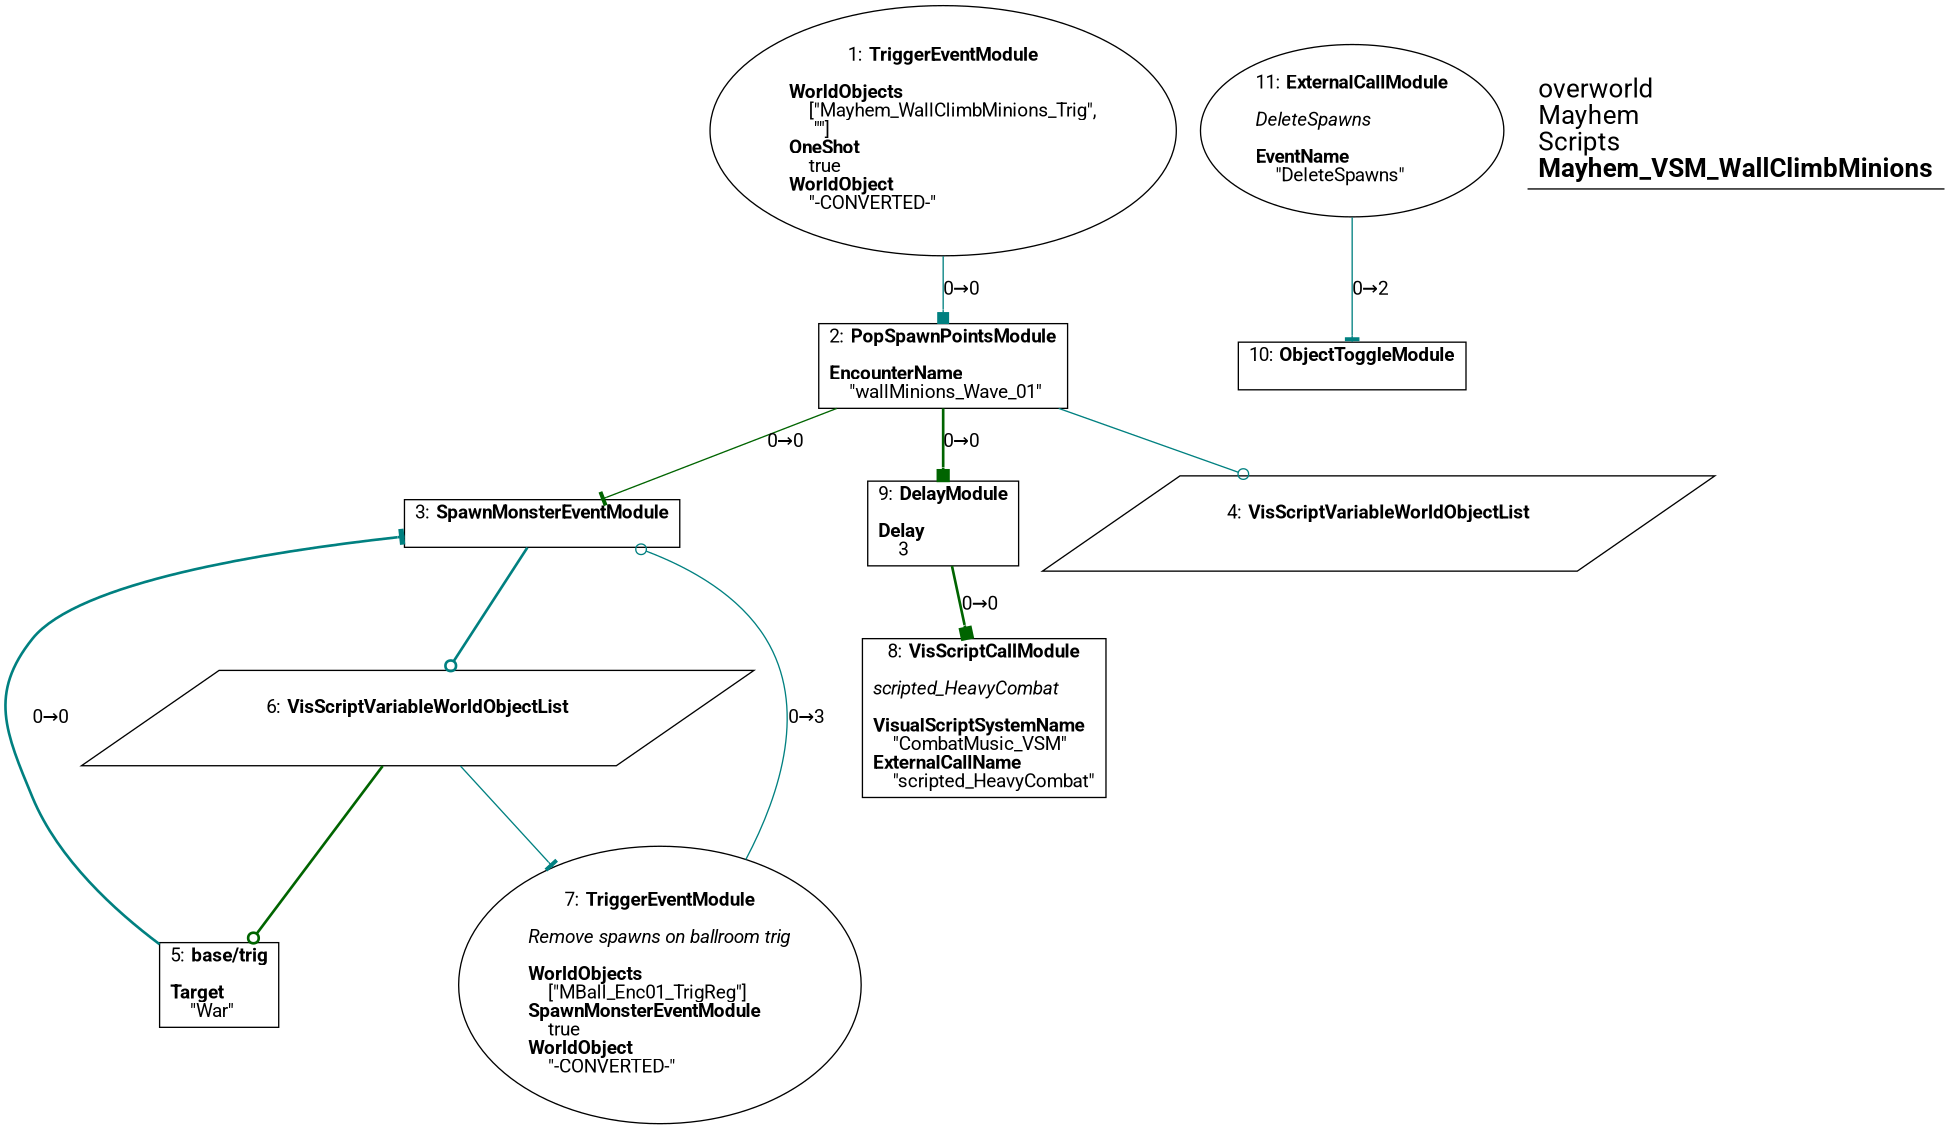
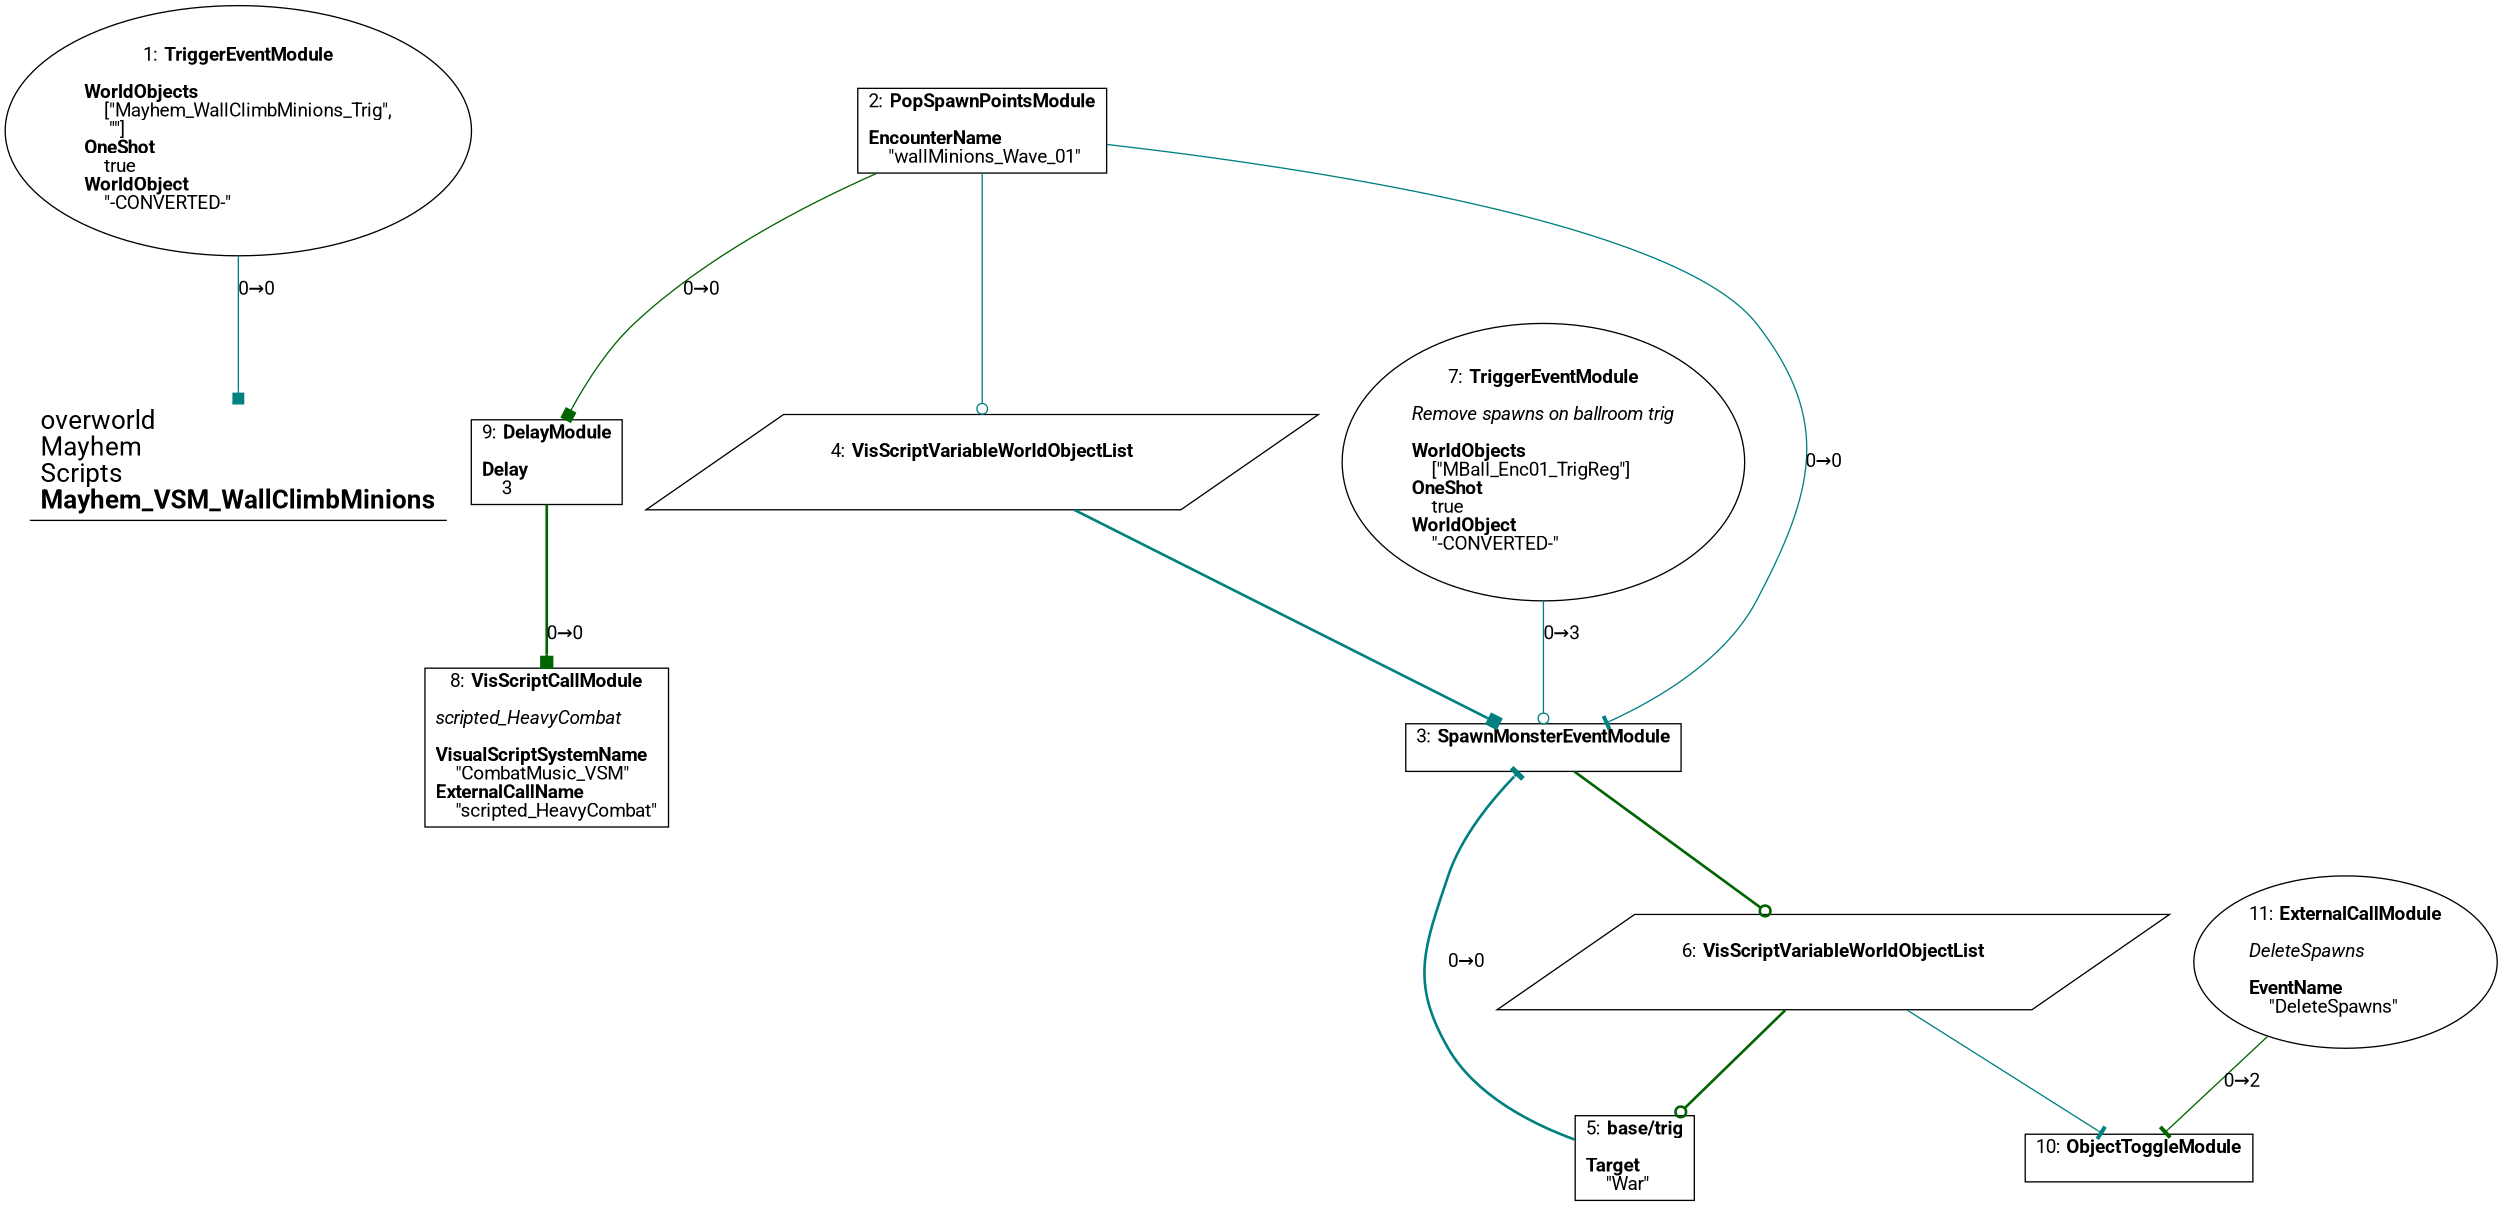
edge "11:" -> "10:": color teal -> darkgreen
edge "1:" -> "2:": now "1:" -> "overworld"
edge "2:" -> "9:": style bold -> solid
edge "2:" -> "3:": color darkgreen -> teal
edge "3:" -> "6:": color teal -> darkgreen
edge "4:" -> "3:": added
edge "6:" -> "7:": now "6:" -> "10:"
node "7:": text "SpawnMonsterEventModule" -> "OneShot"
